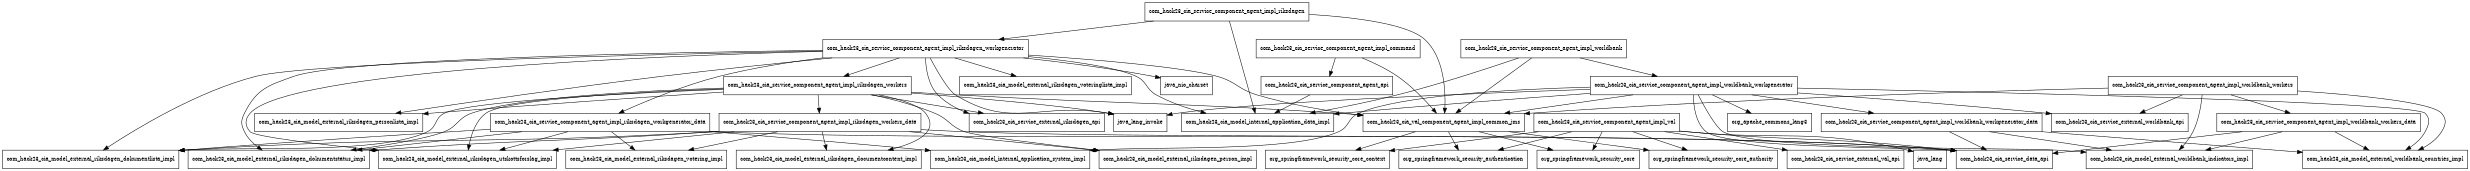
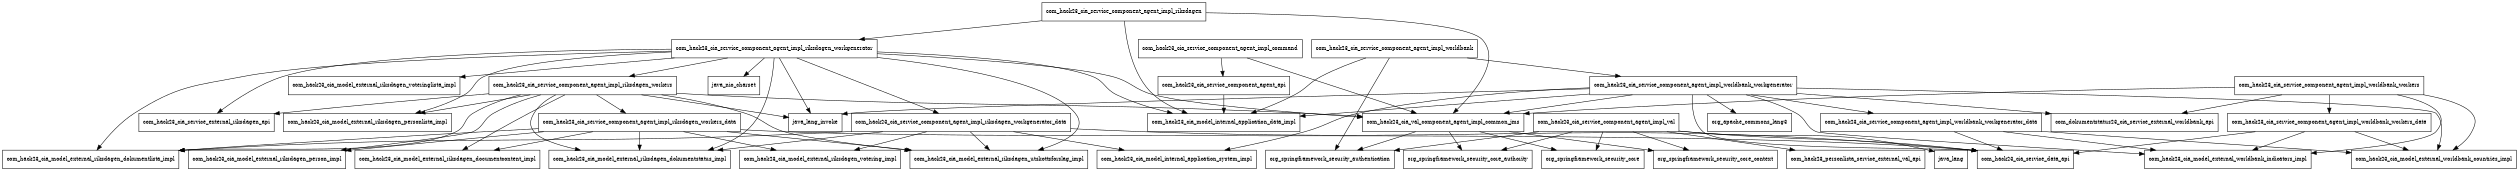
edge "com_hack23_cia_service_component_agent_impl_worldbank" -> "com_hack23_cia_val_component_agent_impl_common_jms": now "com_hack23_cia_service_component_agent_impl_worldbank" -> "org_springframework_security_authentication"
node "com_hack23_cia_service_external_worldbank_api": label "com_hack23_cia_service_external_worldbank_api" -> "com_dokumentstatus23_cia_service_external_worldbank_api"
node "com_hack23_cia_service_external_val_api": label "com_hack23_cia_service_external_val_api" -> "com_hack23_personlista_service_external_val_api"
